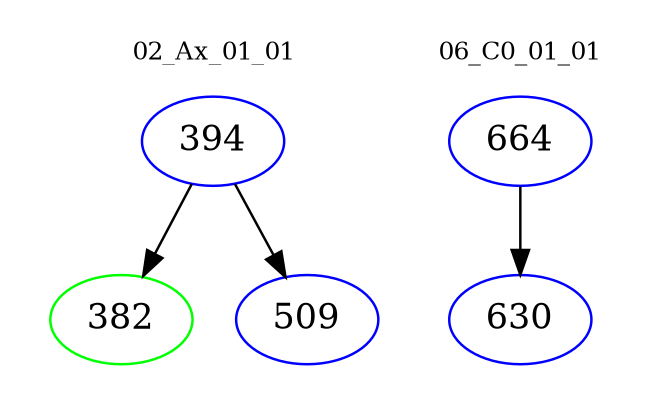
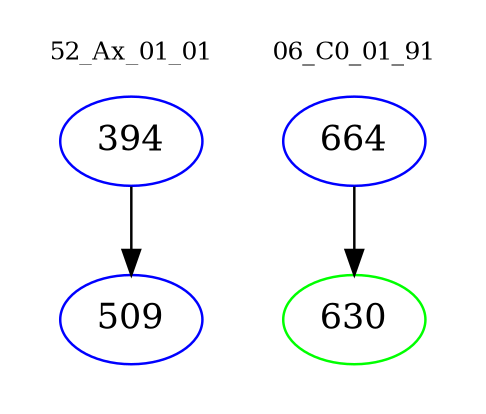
cluster "02_Ax_01_01": label "02_Ax_01_01" -> "52_Ax_01_01"
cluster "06_C0_01_01": label "06_C0_01_01" -> "06_C0_01_91"
node "382": removed
node "630": color blue -> green
